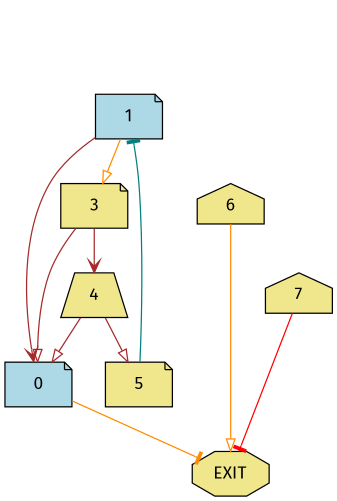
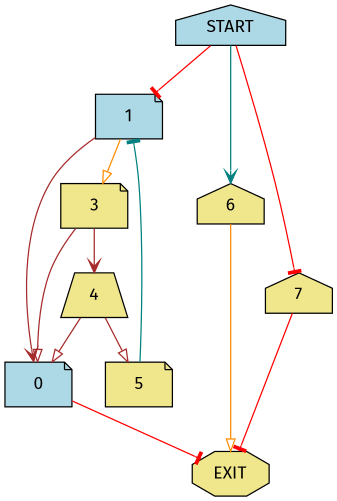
node "START": added
edge "0" -> "EXIT": color darkorange -> red
